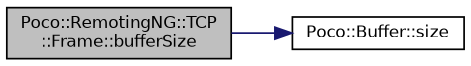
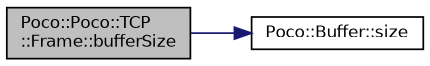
node "Poco::RemotingNG::TCP ::Frame::bufferSize": label "Poco::RemotingNG::TCP ::Frame::bufferSize" -> "Poco::Poco::TCP ::Frame::bufferSize"
